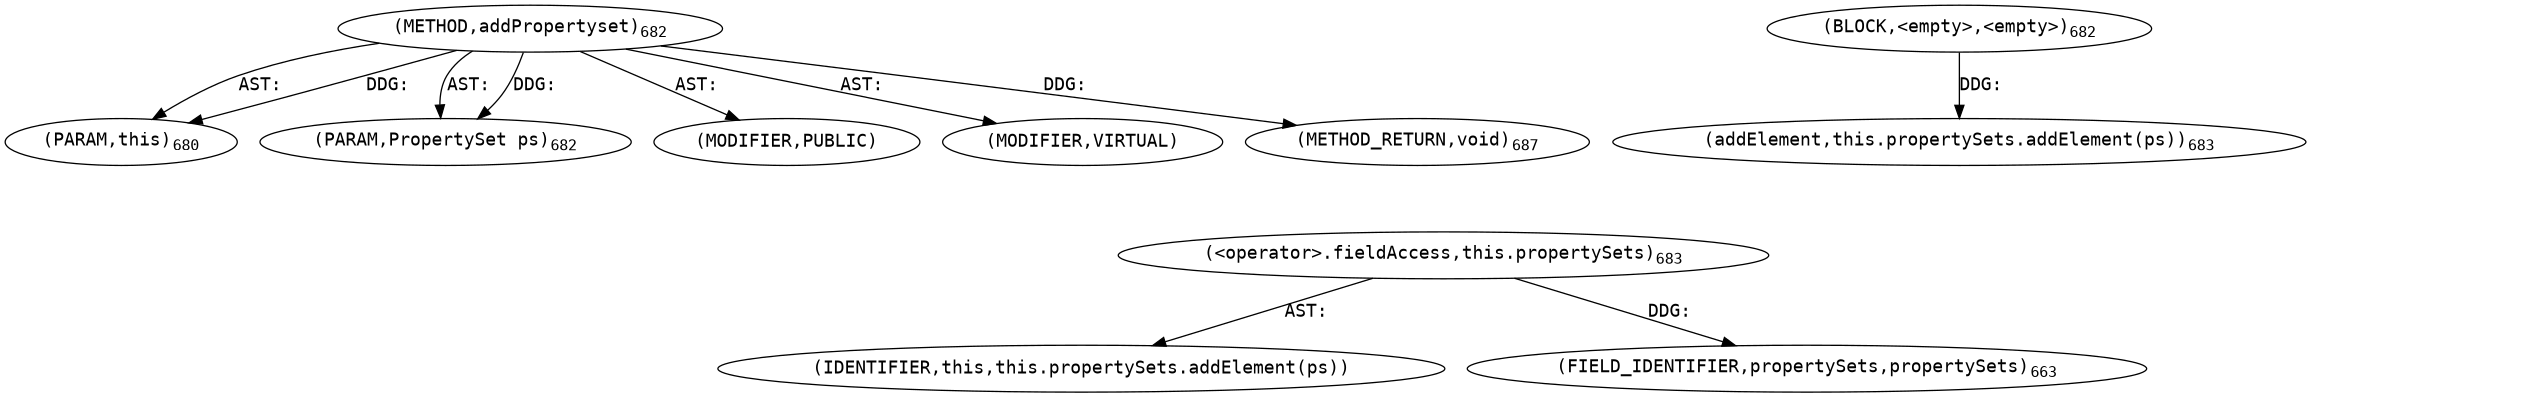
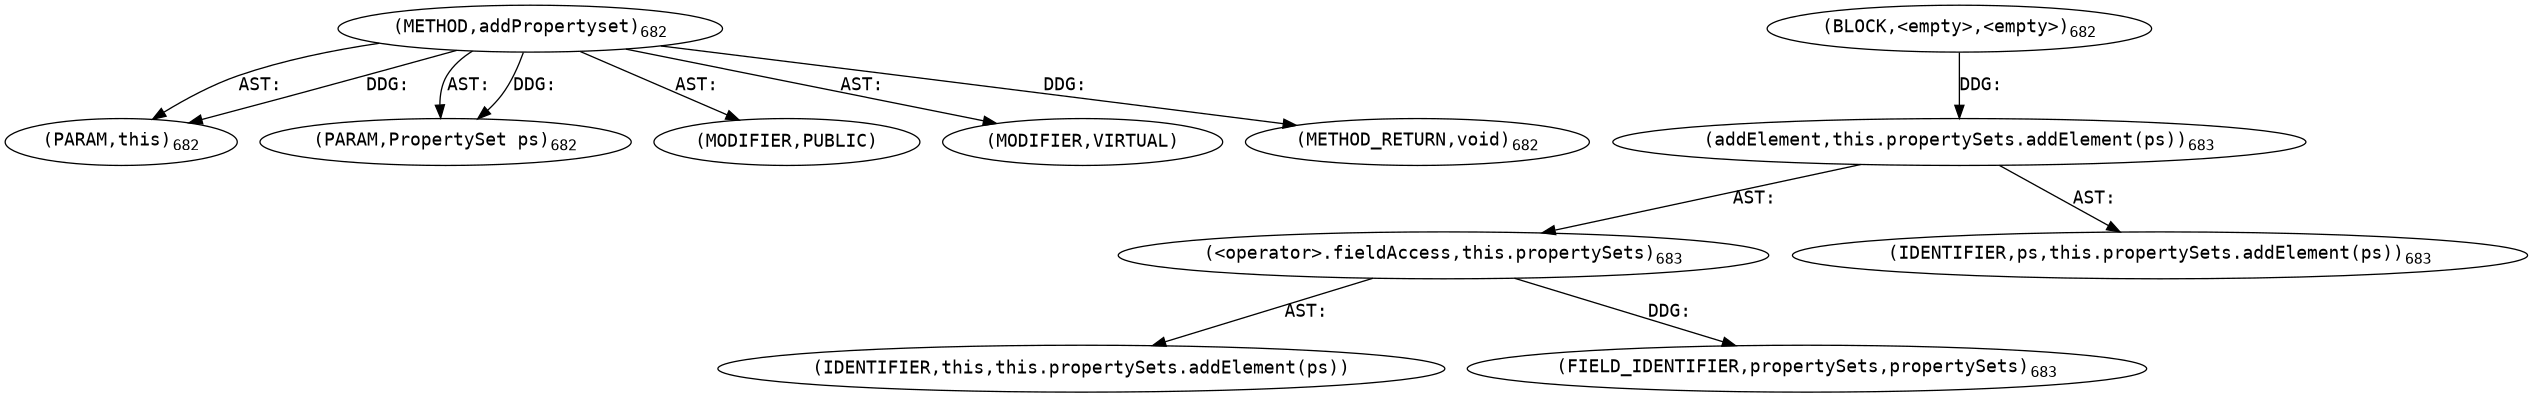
node "(PARAM,this)": text "680" -> "682"
node "(METHOD_RETURN,void)": text "687" -> "682"
edge "(addElement,this.propertySets.addElement(ps))" -> "(<operator>.fieldAccess,this.propertySets)": added, label "AST:"
node "(IDENTIFIER,ps,this.propertySets.addElement(ps))": added
node "(FIELD_IDENTIFIER,propertySets,propertySets)": text "663" -> "683"
